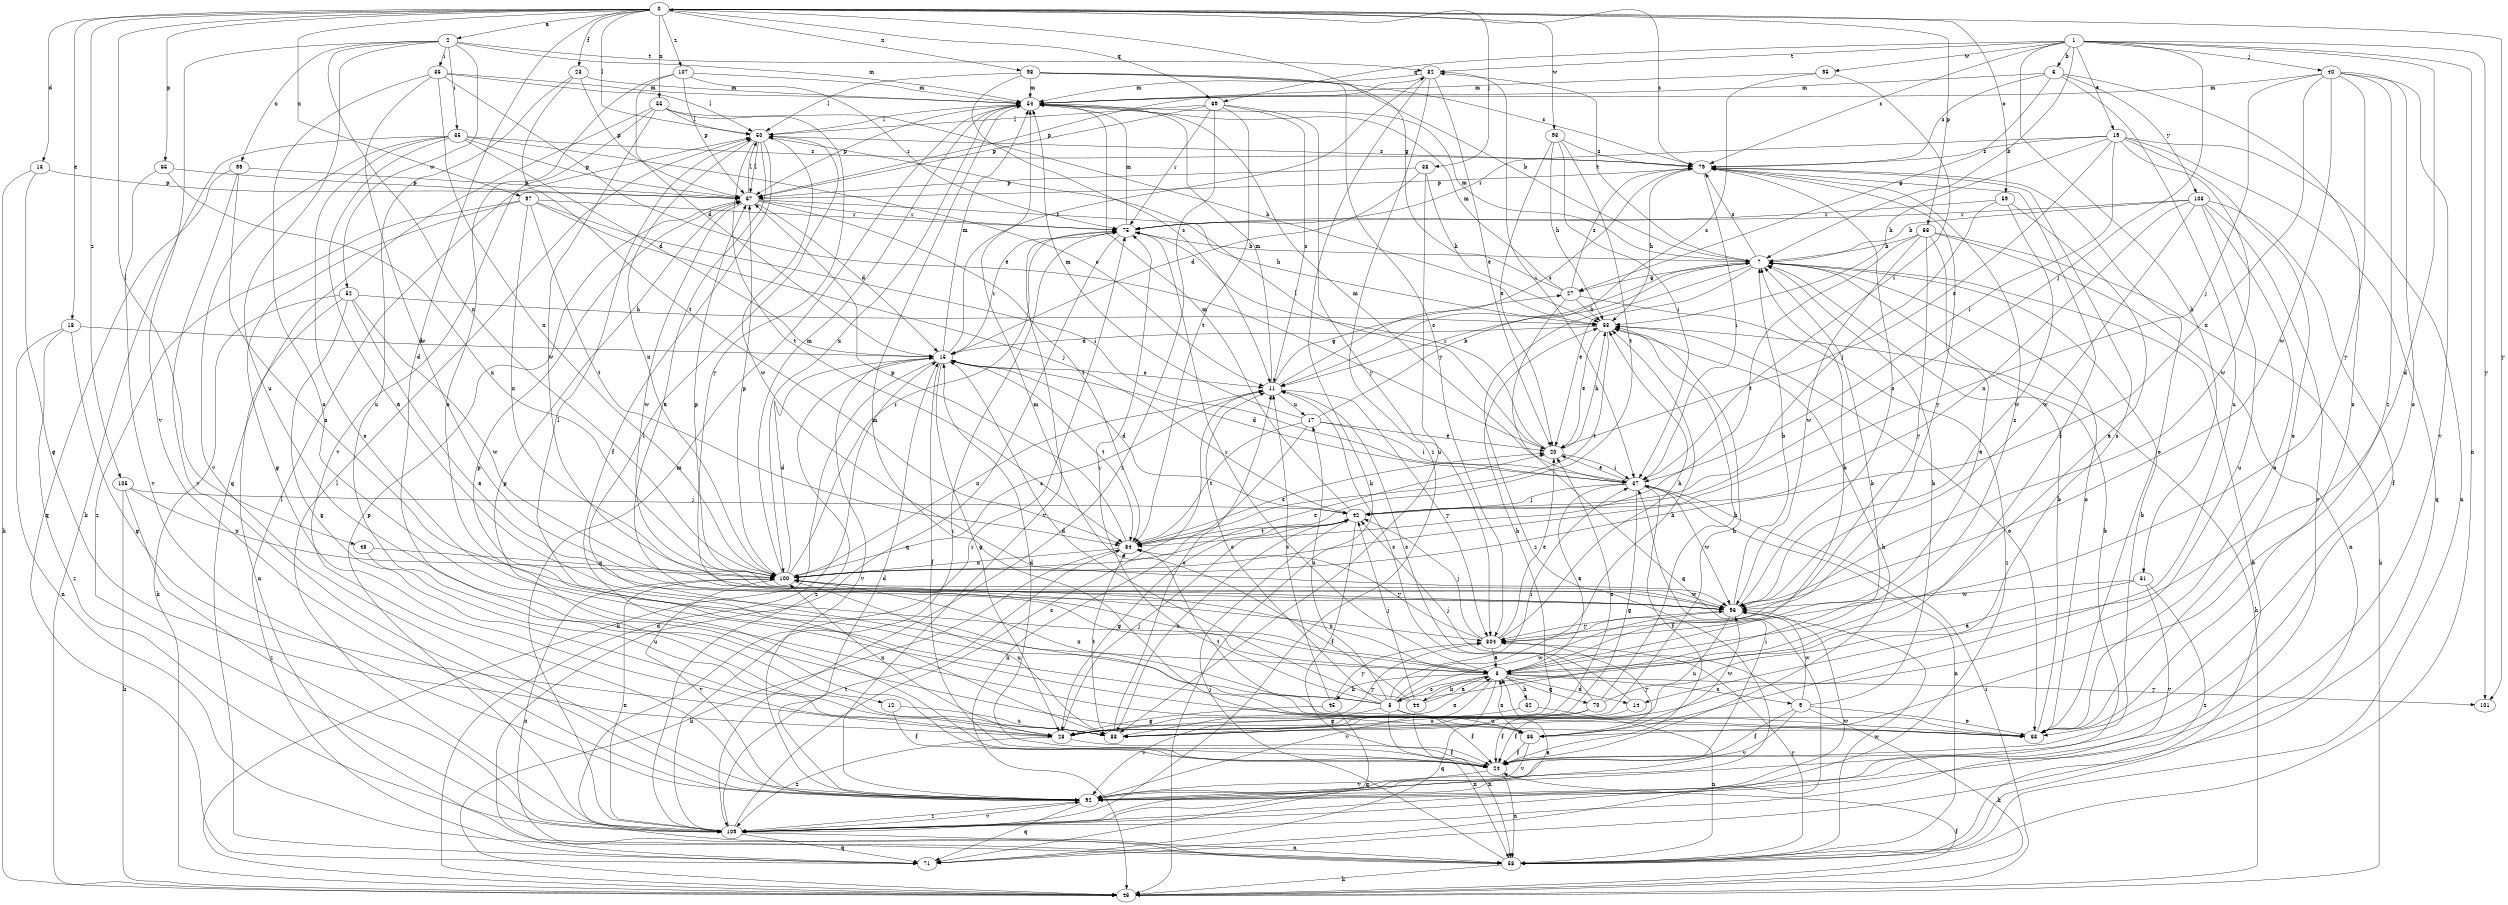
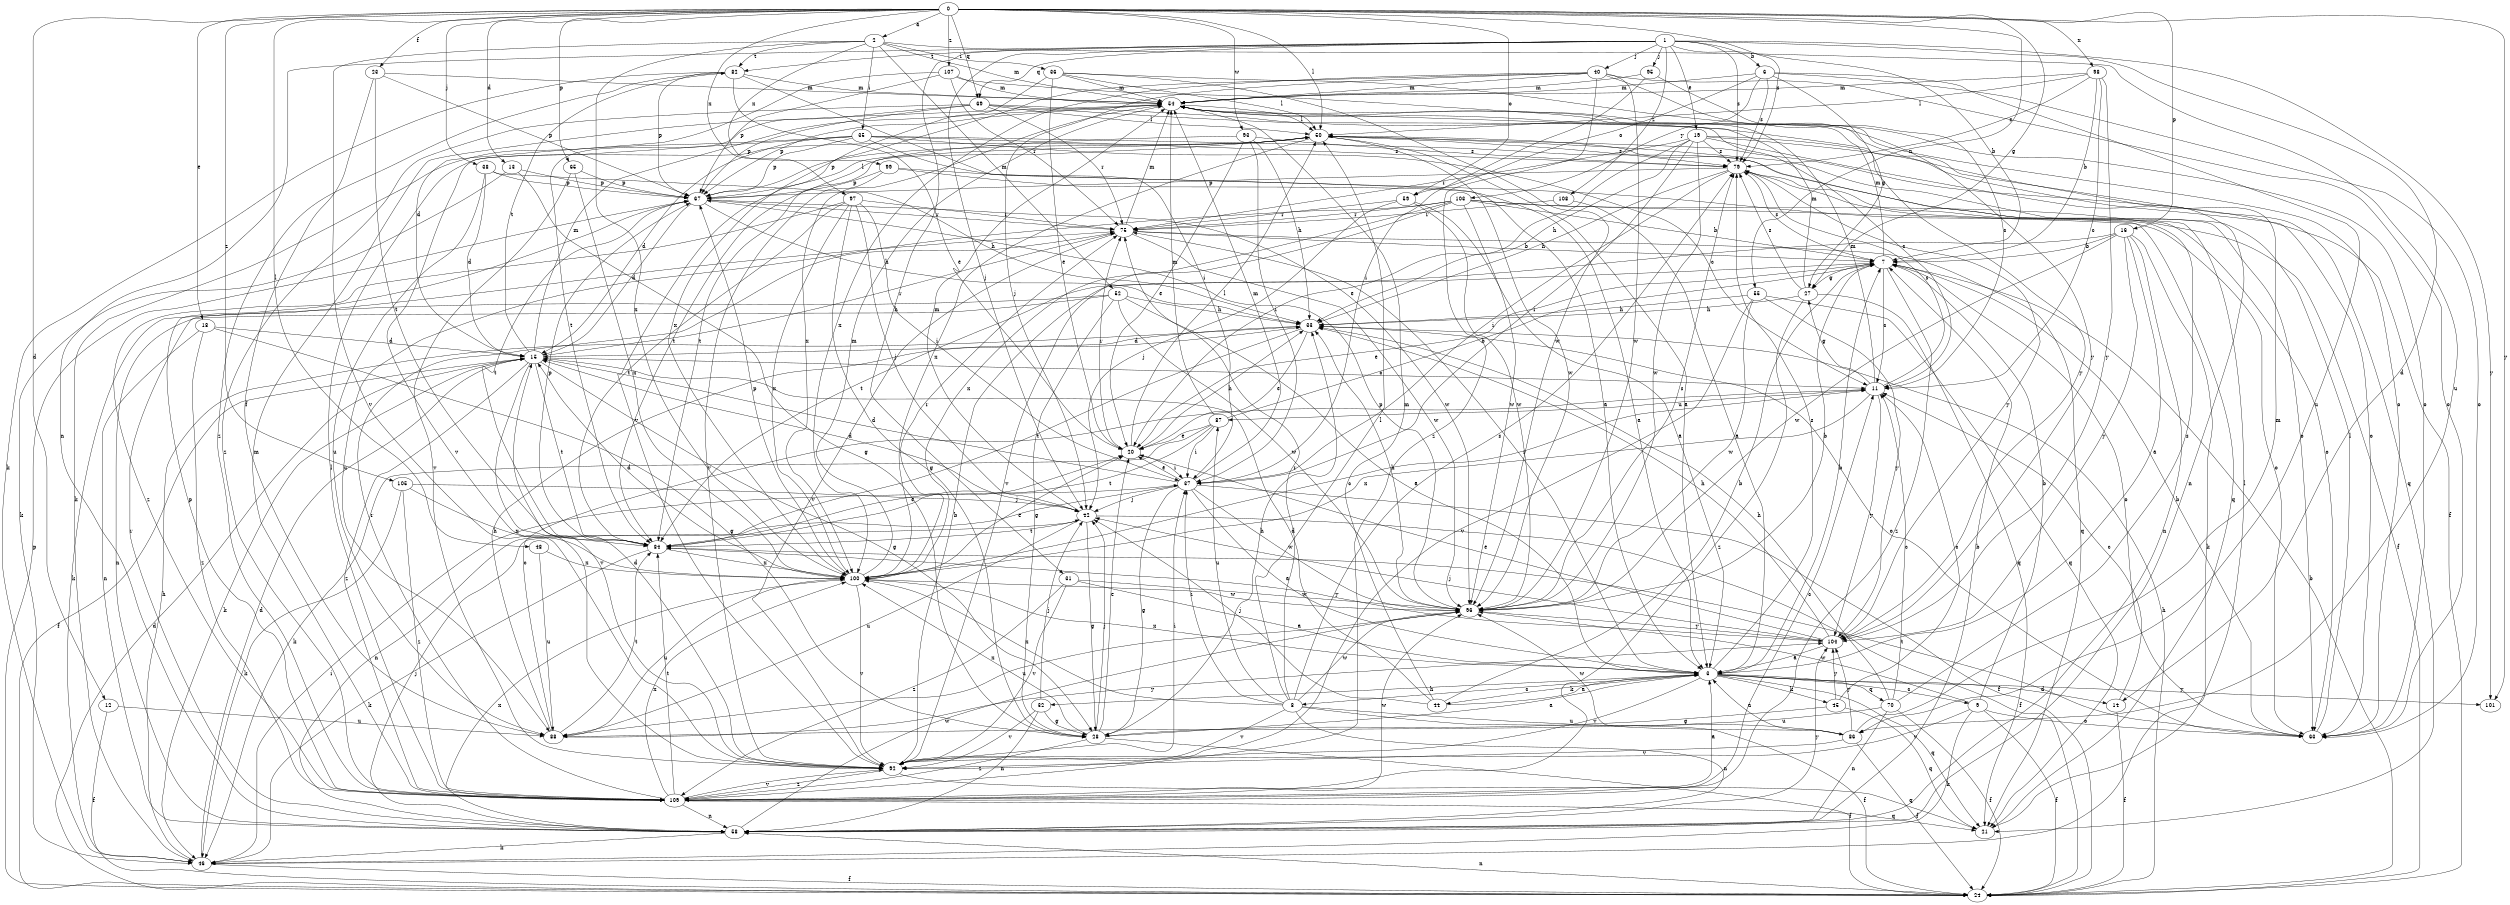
edge "27" -> "0": reversed
edge "1" -> "95": label "w" -> "j"
edge "55" -> "50": removed, label "l"
edge "6" -> "59": added, label "o"
edge "7" -> "82": removed, label "t"
edge "2" -> "52": label "w" -> "m"
edge "50" -> "67": label "l" -> "p"
node "108": added
node "66": label "66" -> "16"
edge "75" -> "96": added, label "w"
edge "23" -> "88": label "u" -> "f"
node "17": label "17" -> "87"
edge "8" -> "11": removed, label "c"
edge "8" -> "33": now "96" -> "33"
edge "88" -> "67": removed, label "p"
edge "40" -> "86": now "40" -> "109"
node "804": label "804" -> "104"
edge "9" -> "42": now "32" -> "42"
edge "44" -> "58": now "70" -> "58"
edge "24" -> "92": now "32" -> "92"
node "71": label "71" -> "21"
